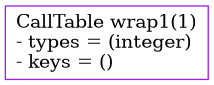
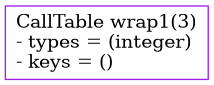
node "CallTable wrap1(1) - types = (integer) - keys = ()": label "CallTable wrap1(1) - types = (integer) - keys = ()" -> "CallTable wrap1(3) - types = (integer) - keys = ()"
